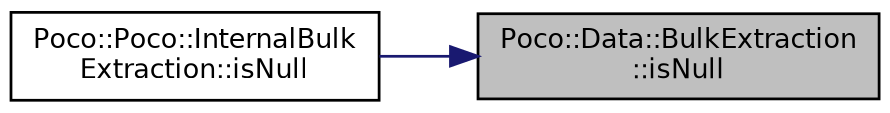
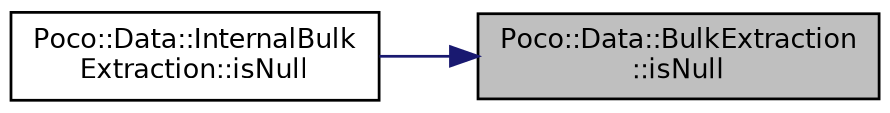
node "Poco::Poco::InternalBulk Extraction::isNull": label "Poco::Poco::InternalBulk Extraction::isNull" -> "Poco::Data::InternalBulk Extraction::isNull"
